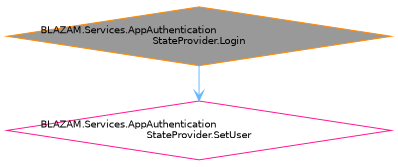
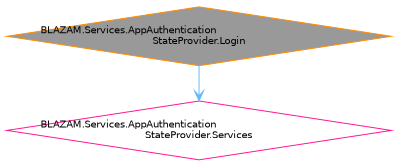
node "BLAZAM.Services.AppAuthentication StateProvider.SetUser": label "BLAZAM.Services.AppAuthentication StateProvider.SetUser" -> "BLAZAM.Services.AppAuthentication StateProvider.Services"
